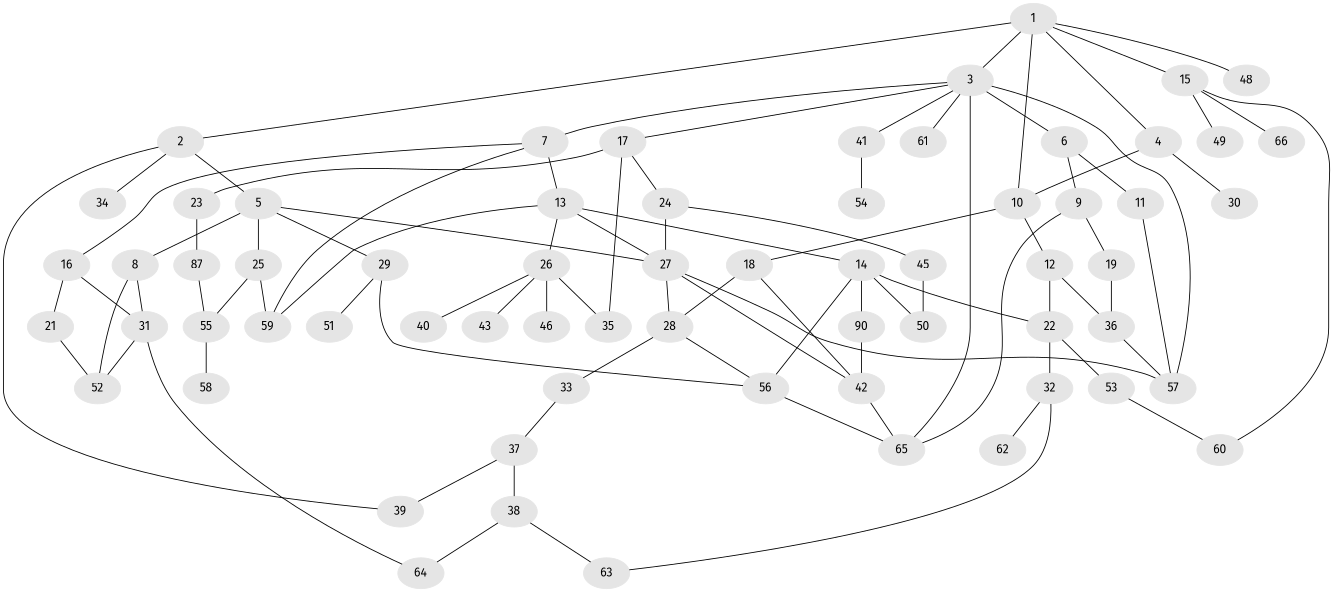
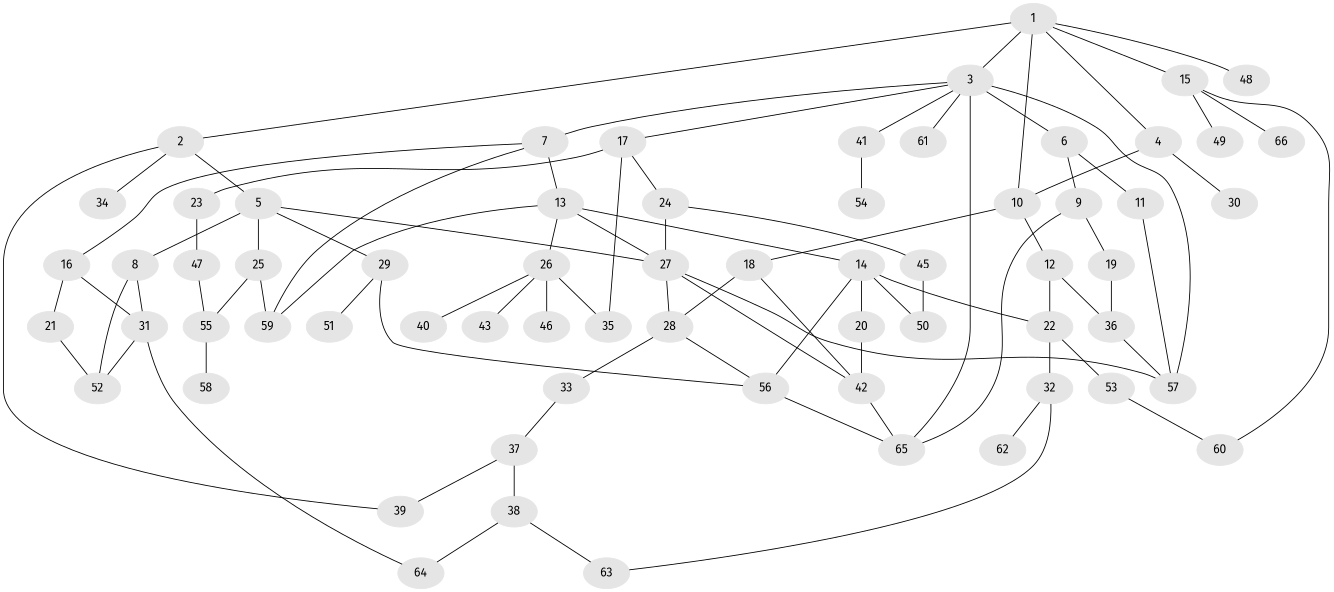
node "87": label "87" -> "47"
node "90": label "90" -> "20"
